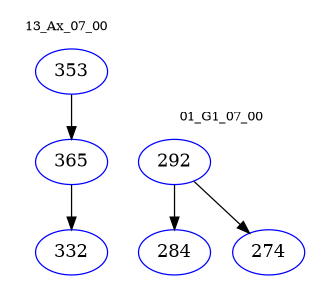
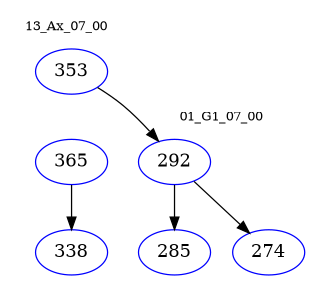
edge "353" -> "365": now "353" -> "292"
node "332": label "332" -> "338"
node "284": label "284" -> "285"
